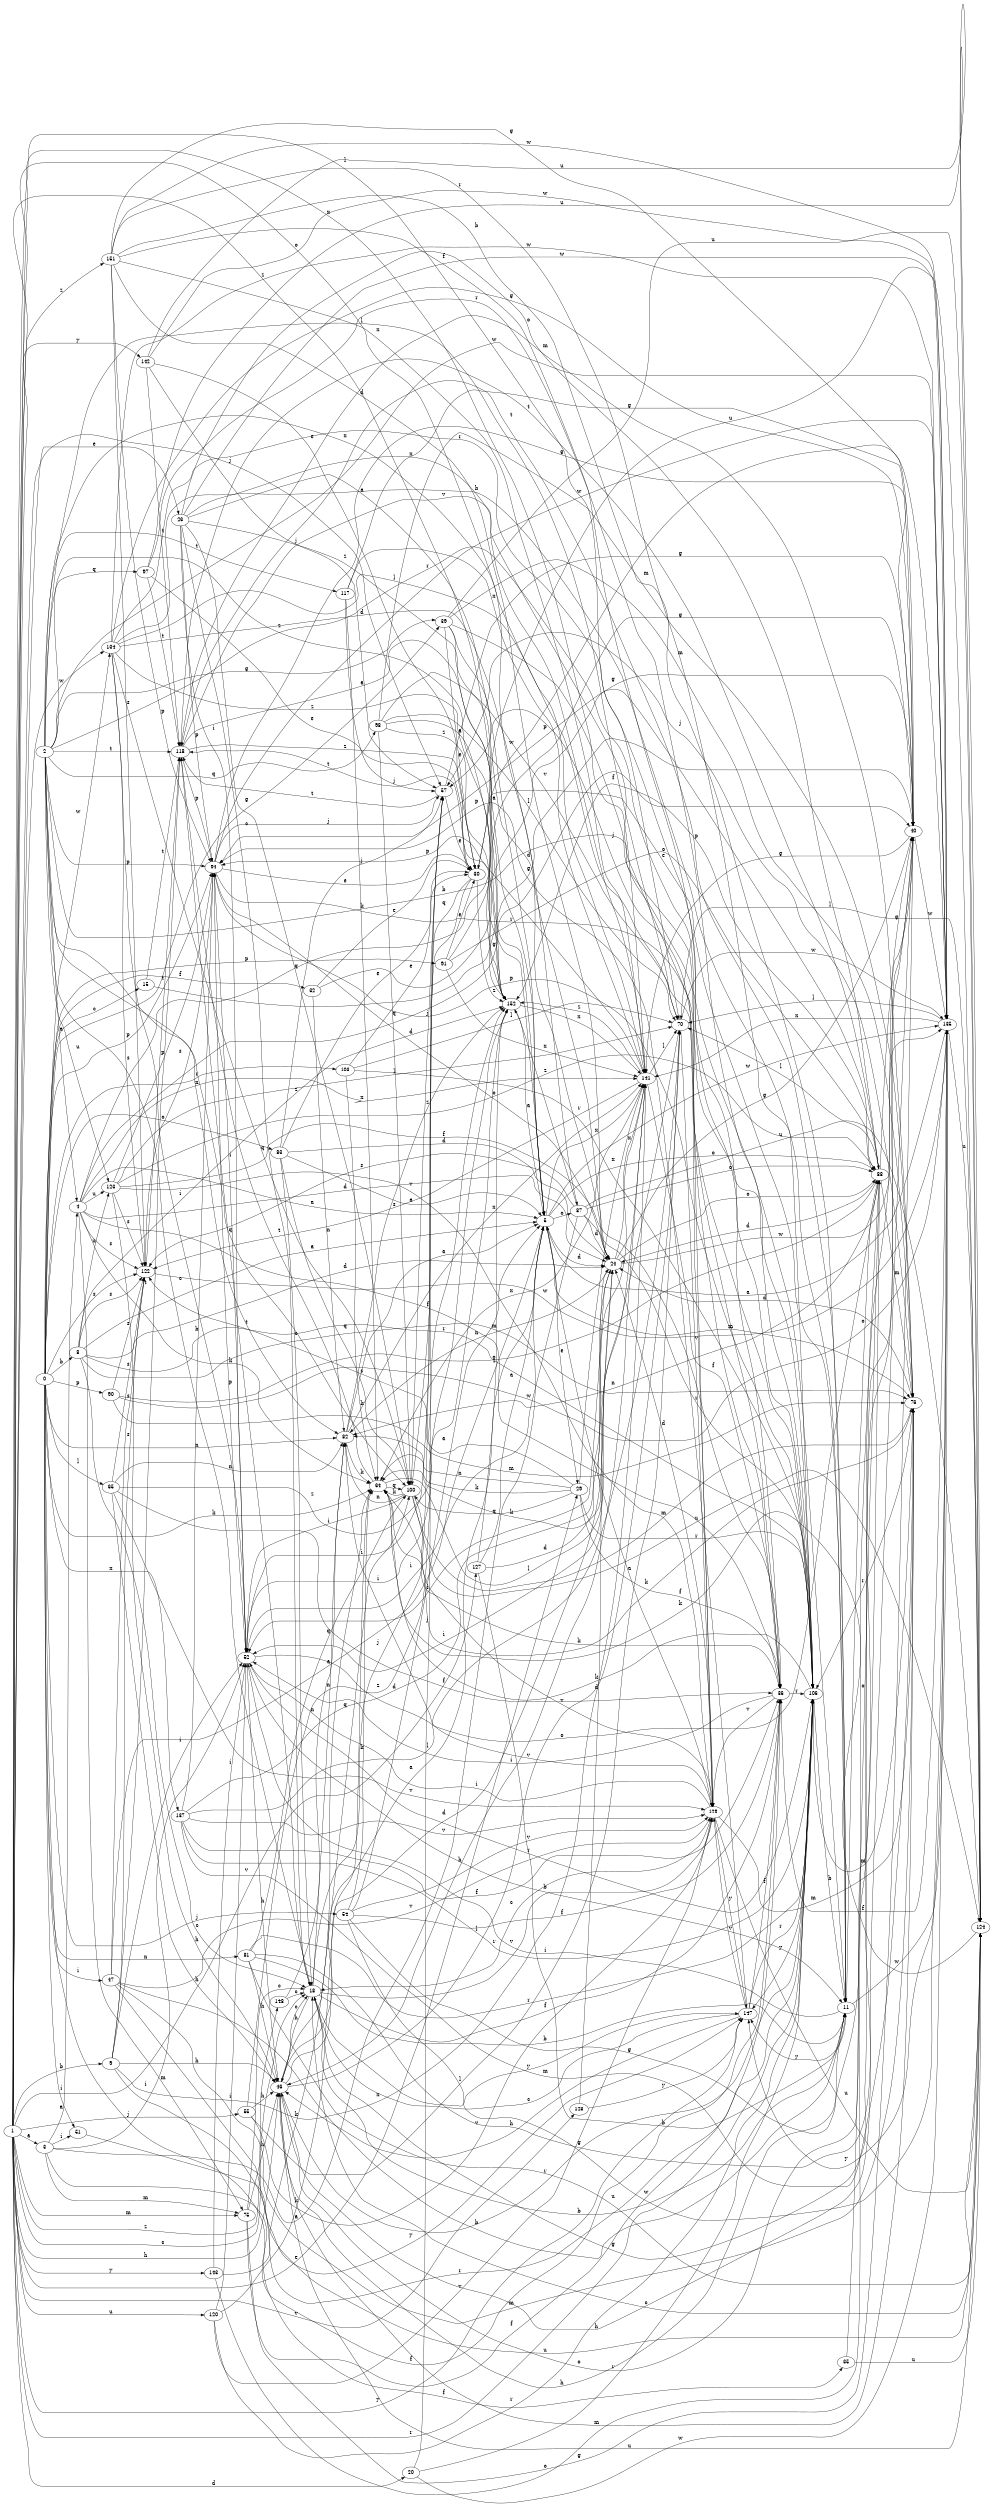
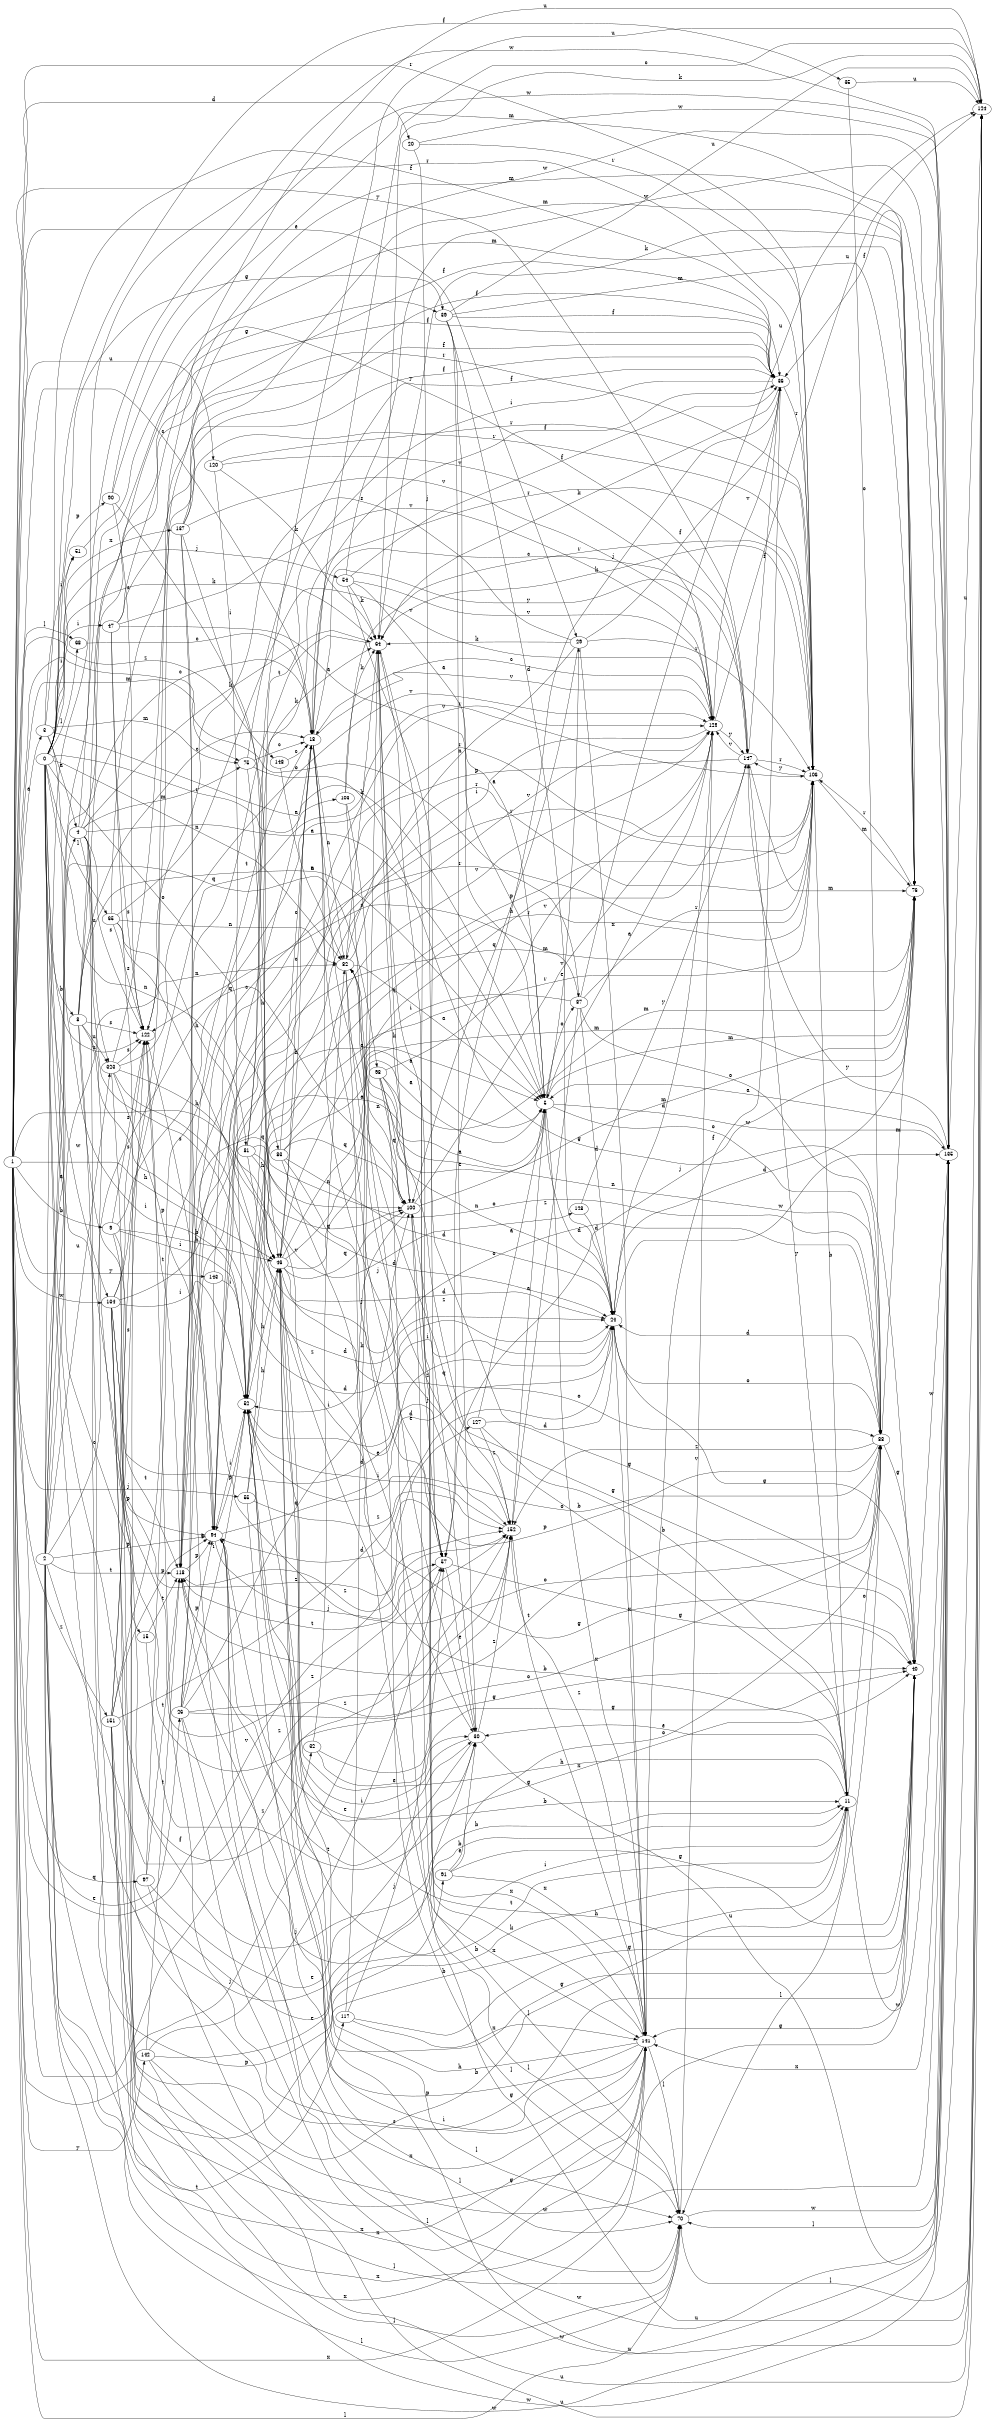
edge "134" -> "135": removed, label "w"
node "68": added
edge "88" -> "152": label "p" -> "z"
node "123": label "123" -> "323"
edge "0" -> "122": label "s" -> "u"
edge "129" -> "76": now "147" -> "76"
edge "8" -> "11": added, label "b"
